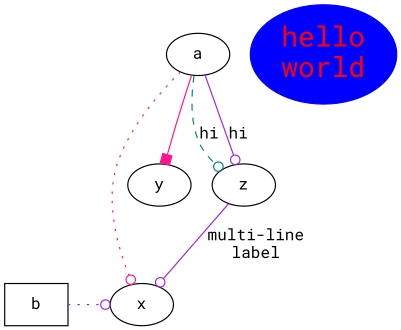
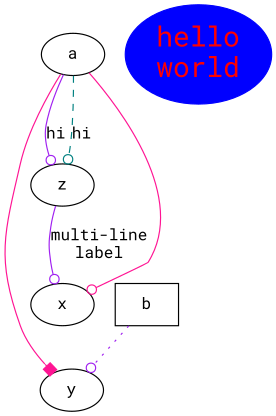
edge "a" -> "x": style dotted -> solid
edge "b" -> "x": now "b" -> "y"
